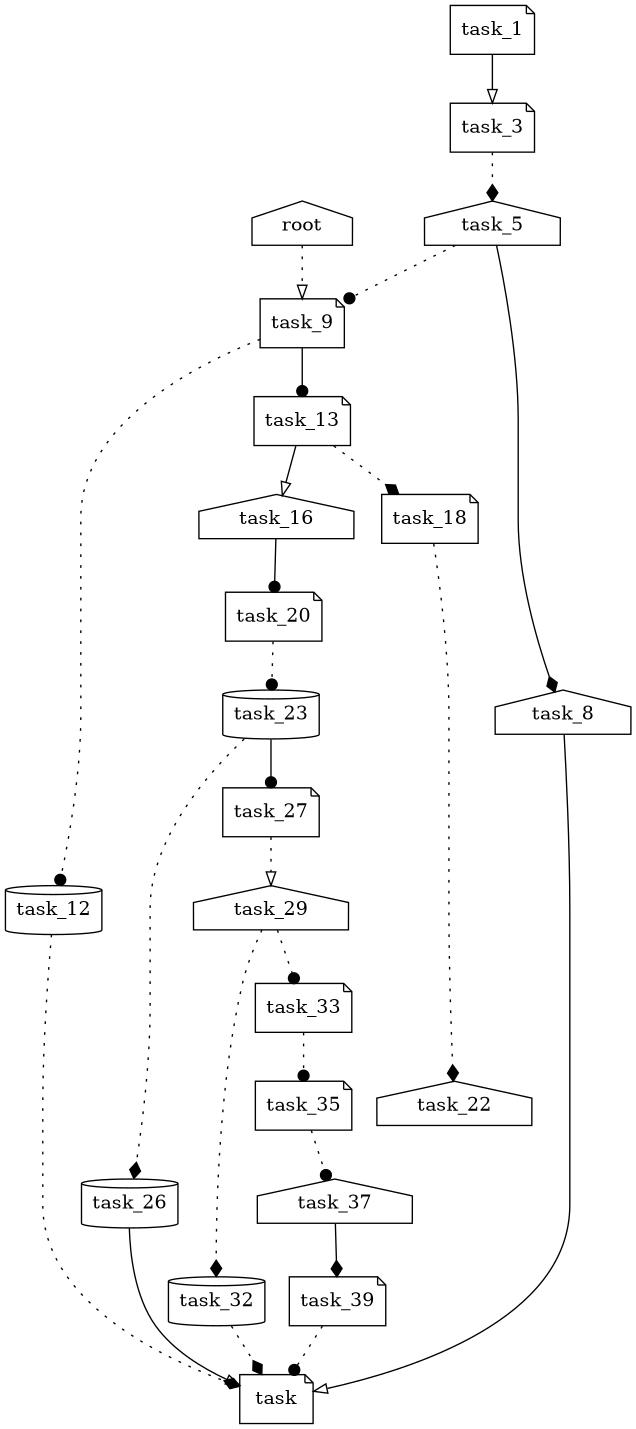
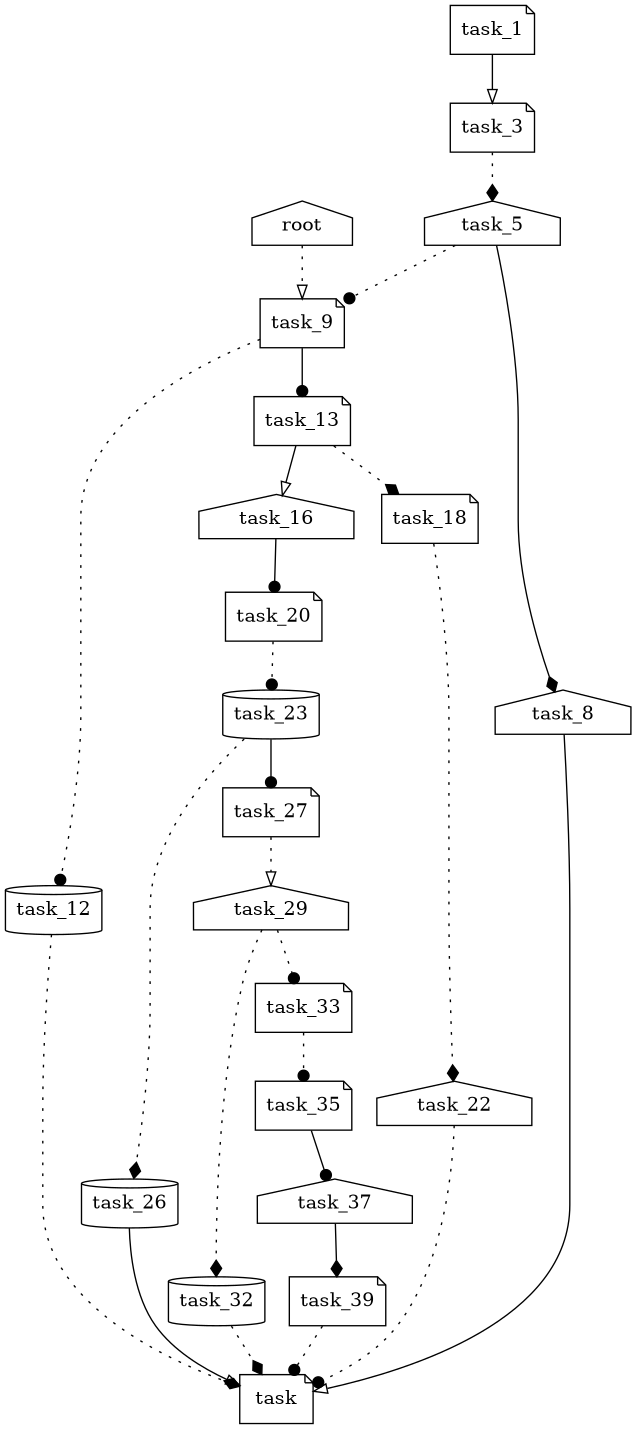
edge "task_35" -> "task_37": style dotted -> solid
edge "task_22" -> "task": added
